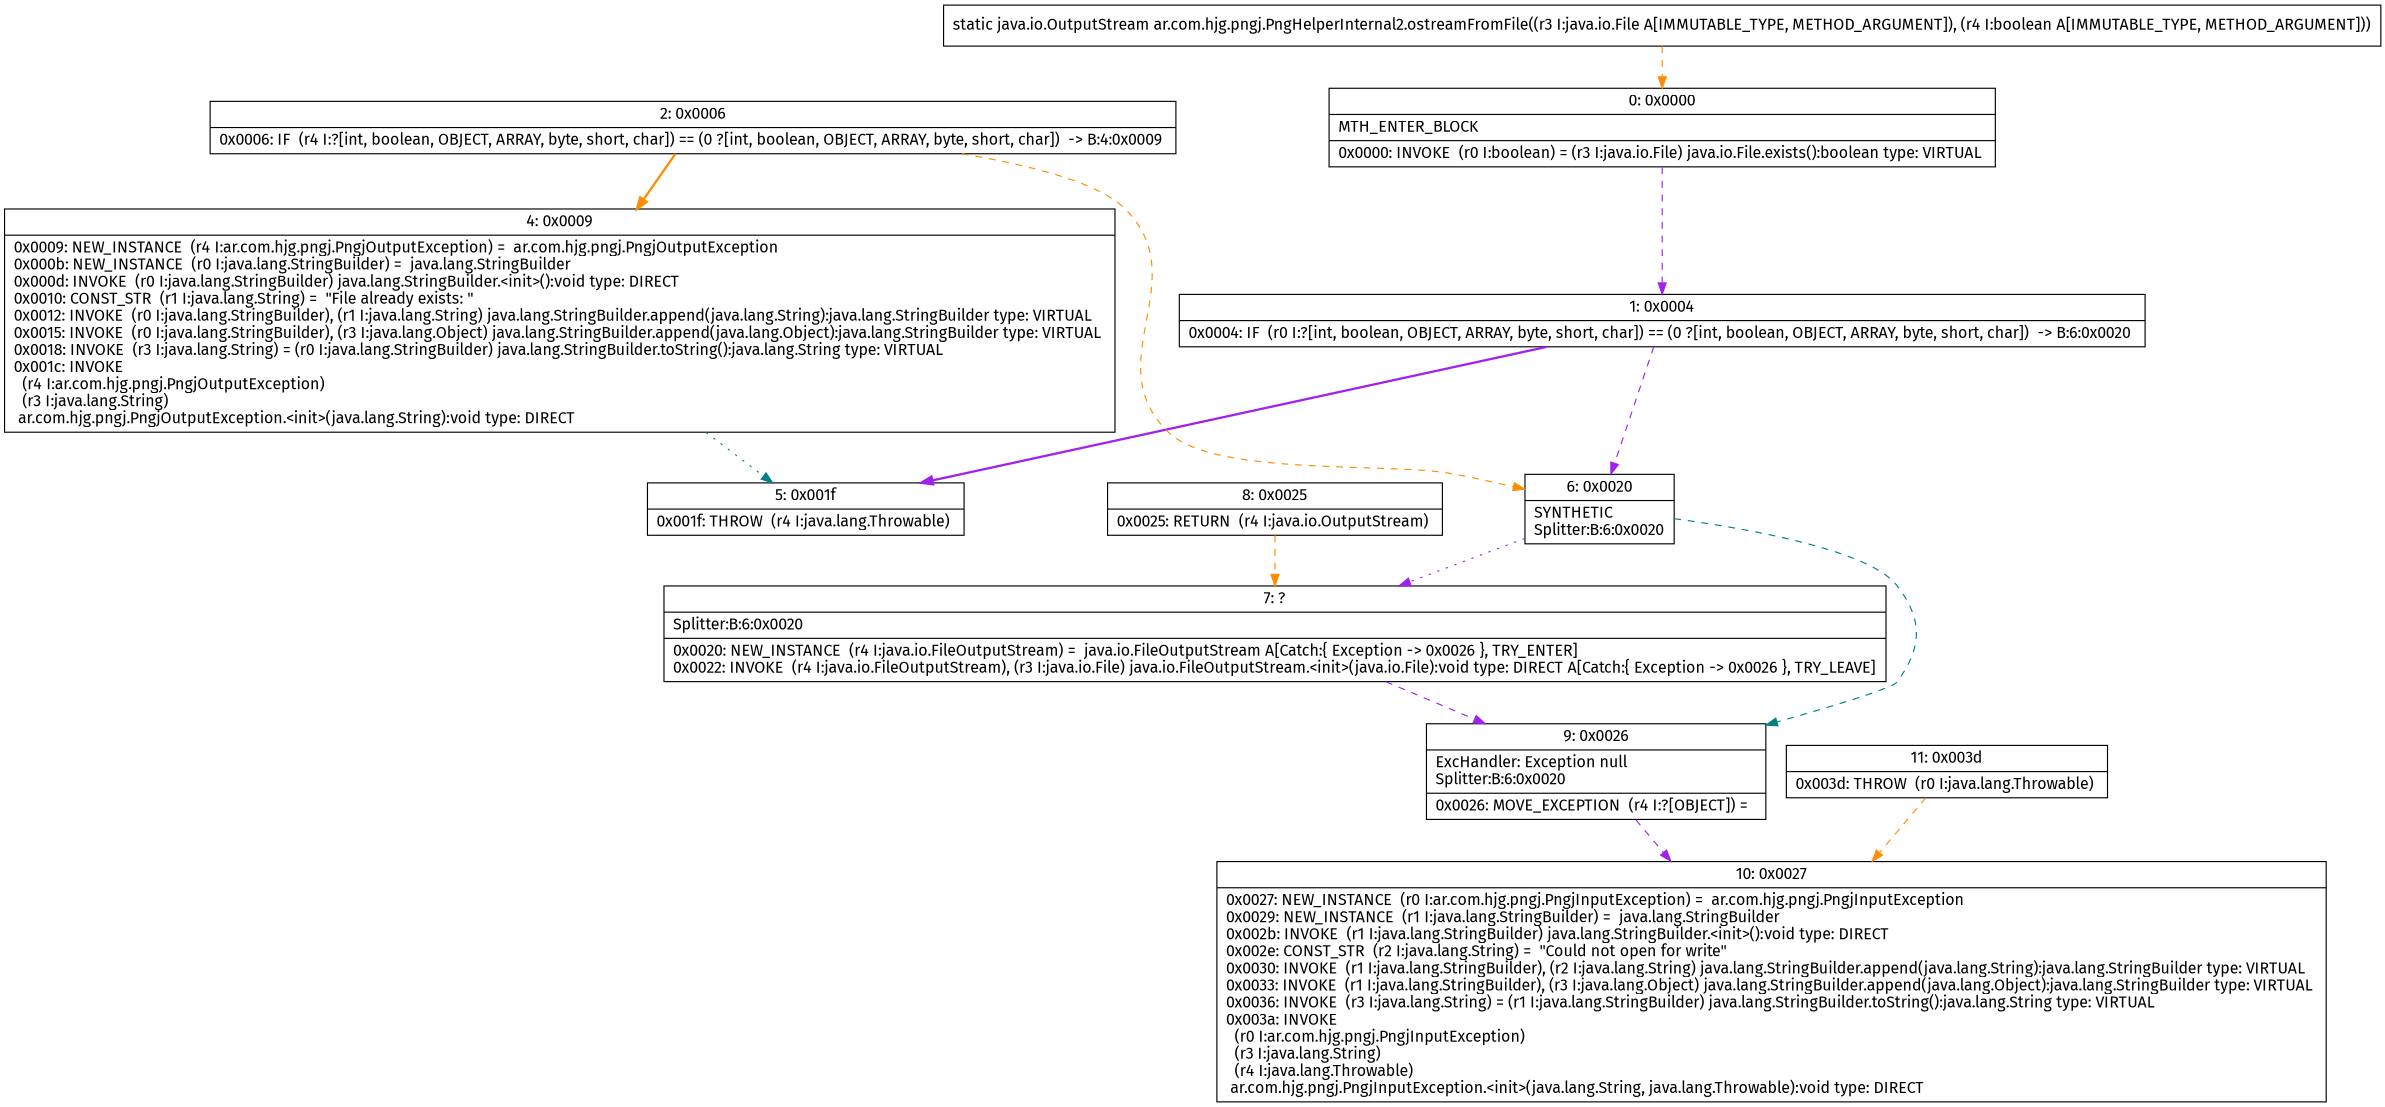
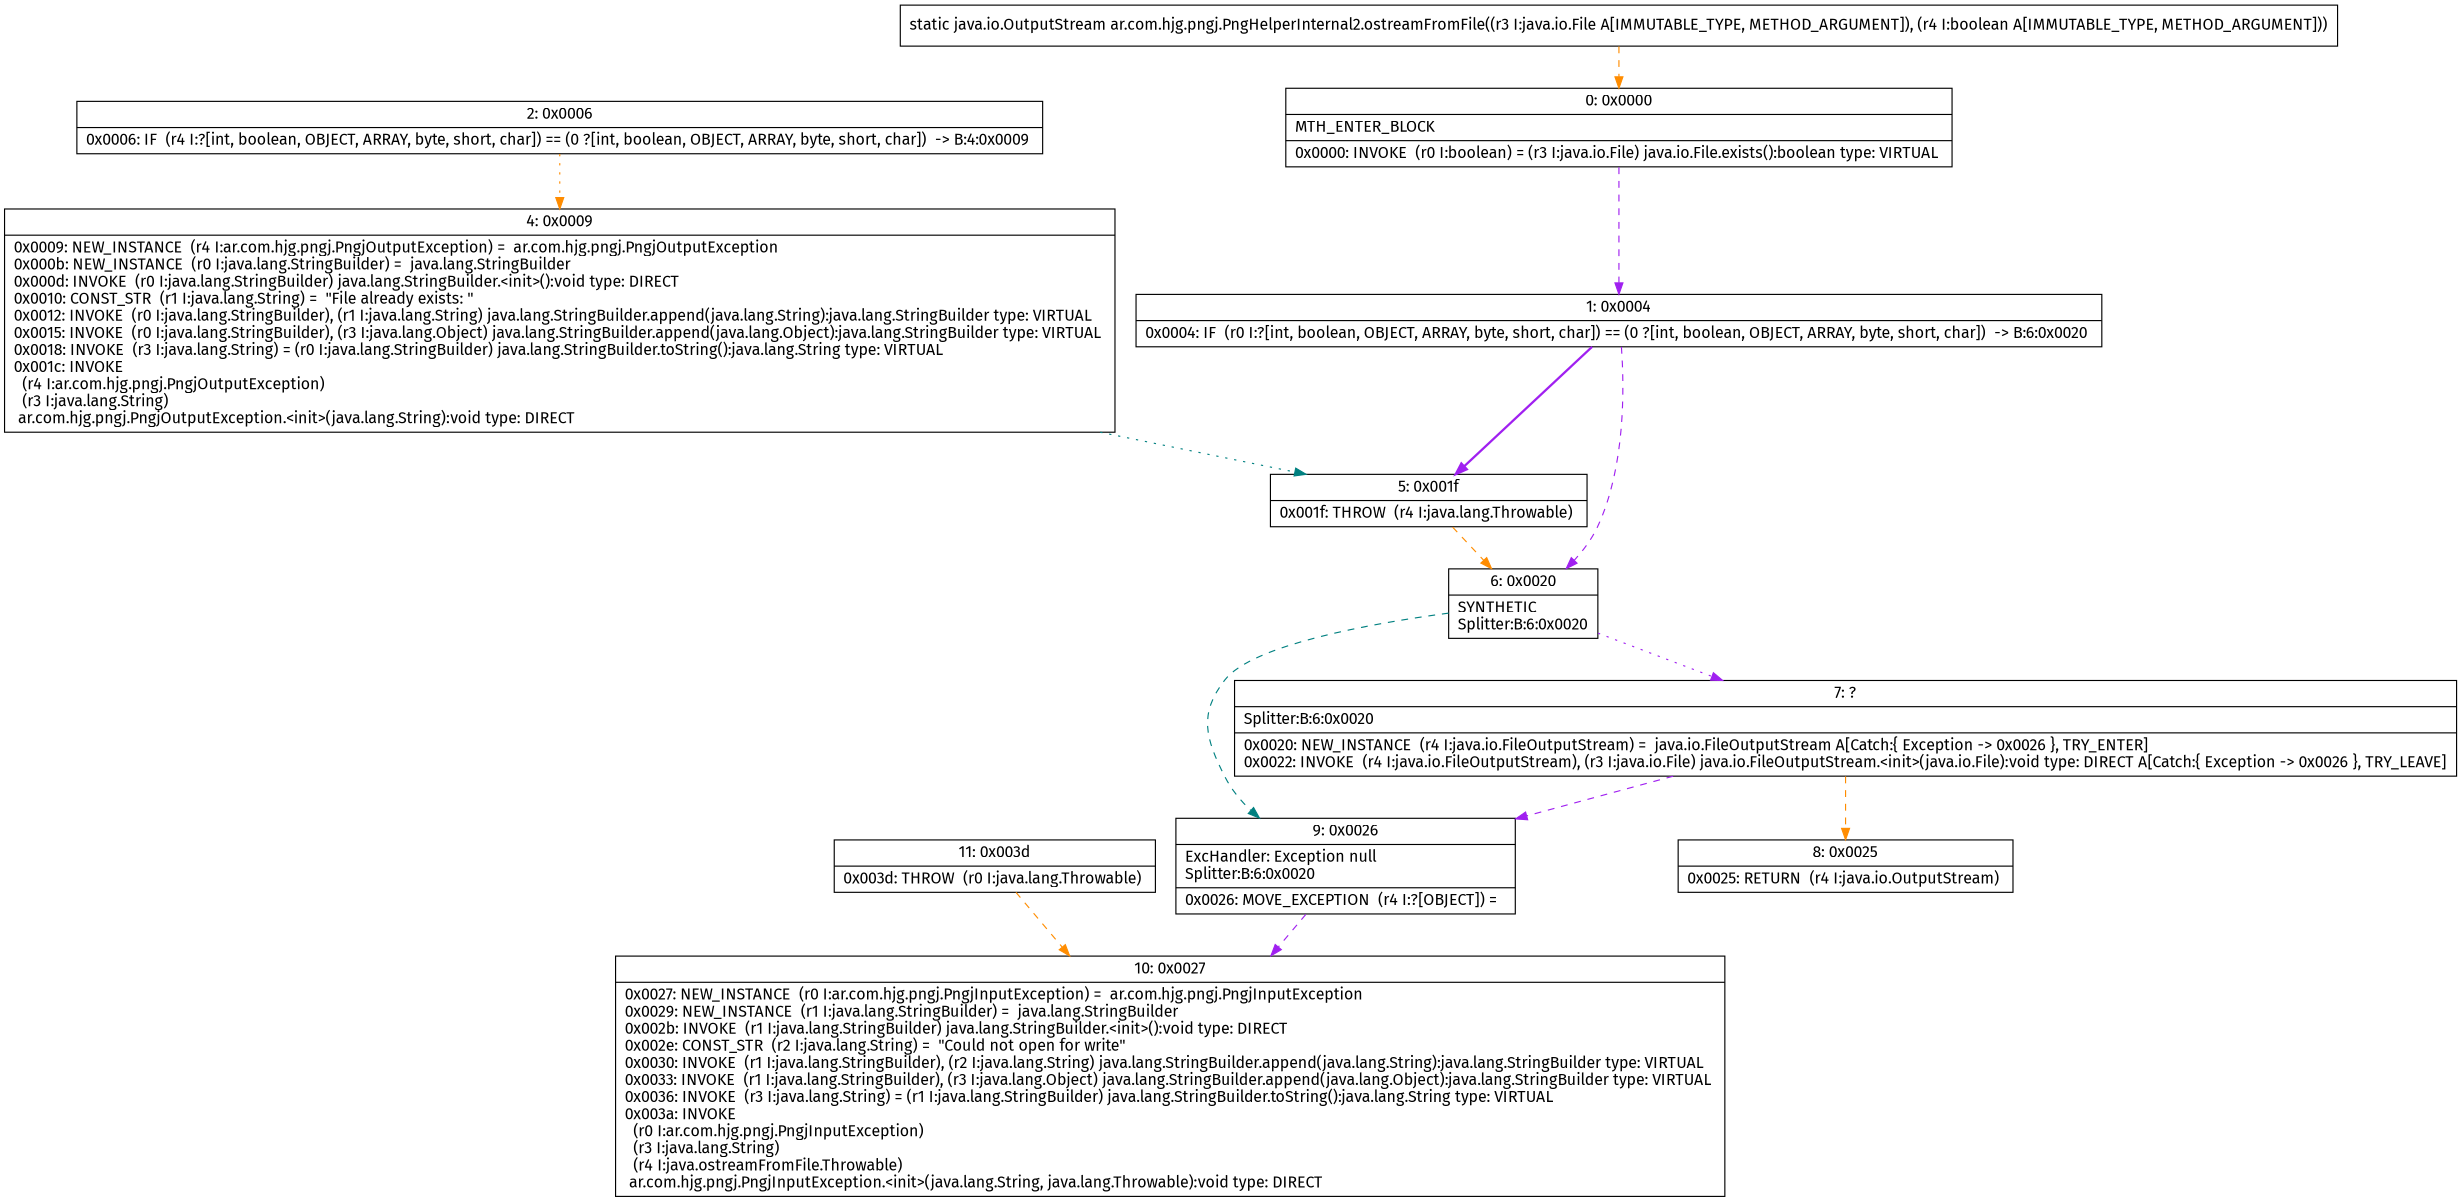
edge "2: 0x0006" -> "4: 0x0009": style bold -> dotted
edge "2: 0x0006" -> "6: 0x0020": now "5: 0x001f" -> "6: 0x0020"
edge "8: 0x0025" -> "7: ?": reversed
node "10: 0x0027": text "(r4 I:java.lang.Throwable)" -> "(r4 I:java.ostreamFromFile.Throwable)"
